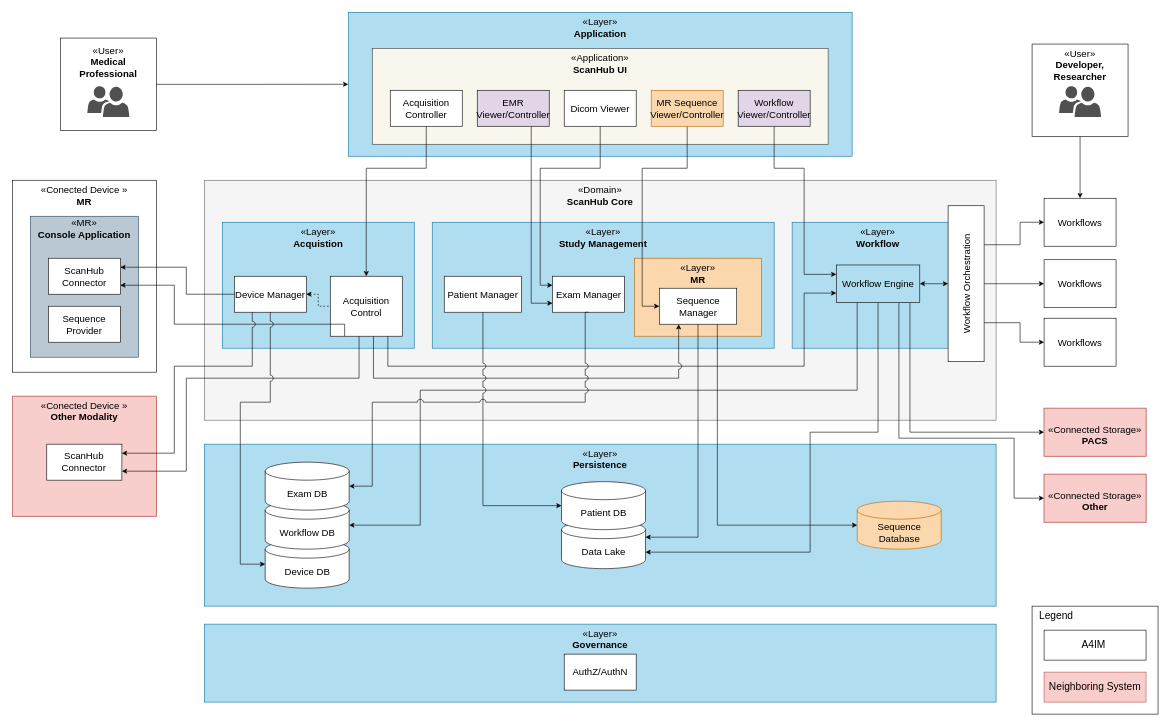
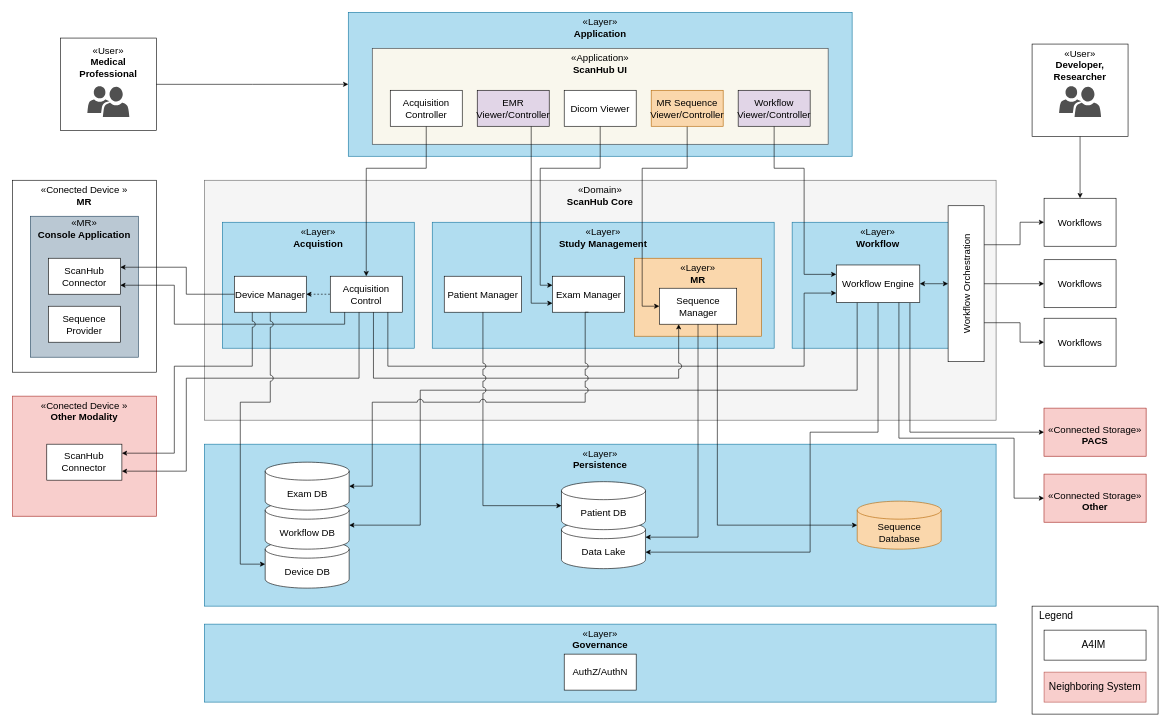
node "Workflow Engine": fillcolor #b1ddf0 -> #ffffff
node "Acquisition Control": size 72x60 -> 72x36
